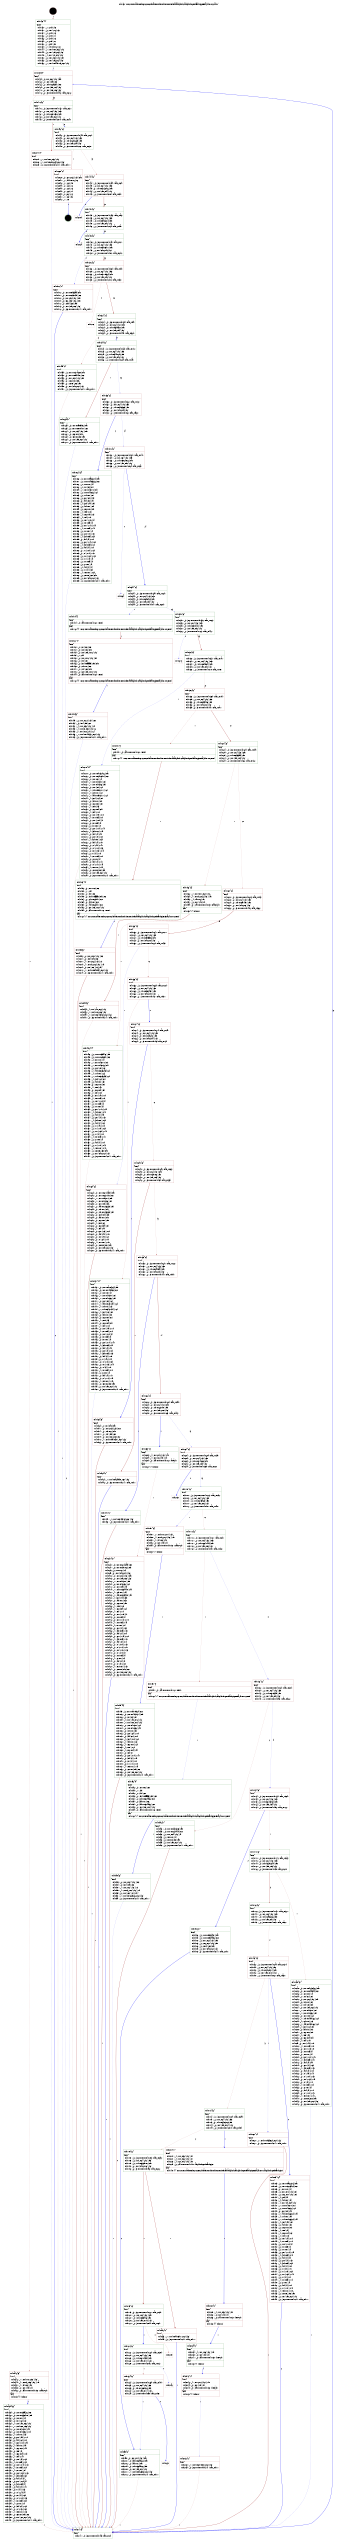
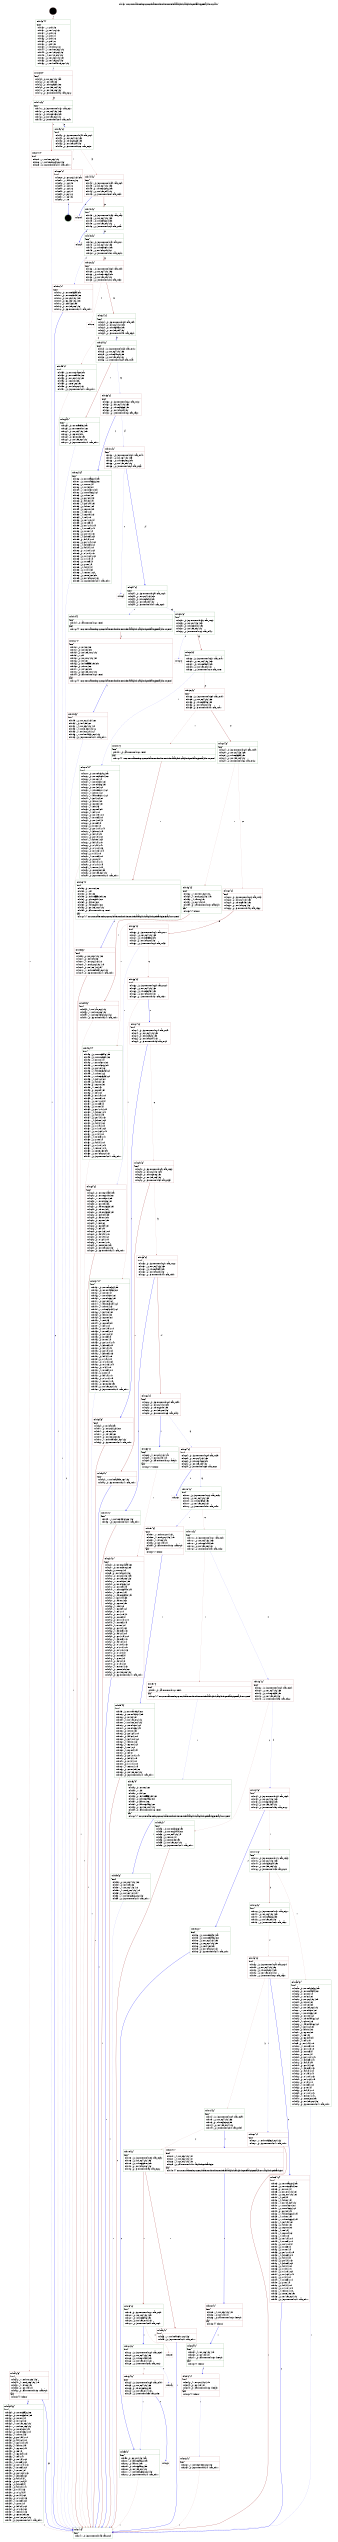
edge "0x402141 [5]" -> "0x40145f [29]": now "0x402141 [5]" -> "0x401a46 [23]"
